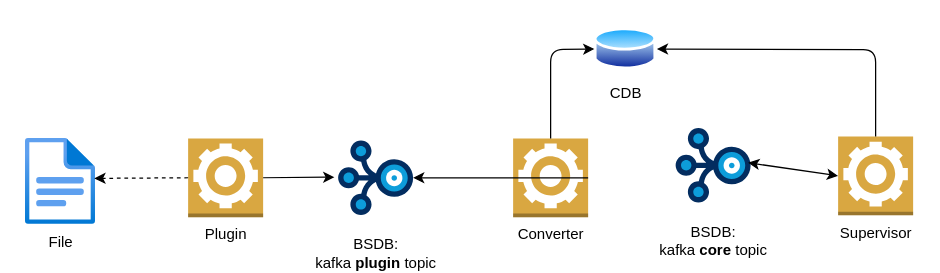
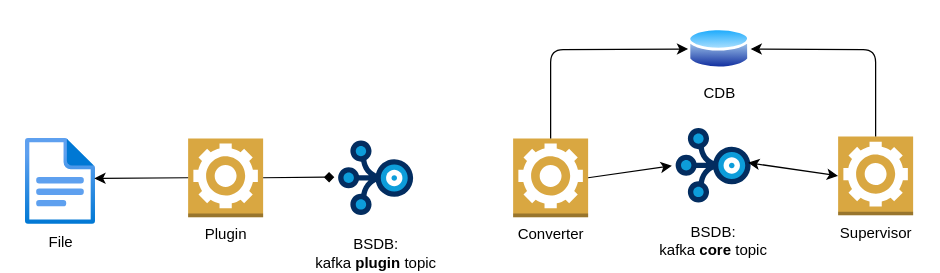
node "CDB": moved (626, 49) -> (719, 49)
edge "Plugin" -> "BSDB: kafka plugin topic": arrowhead classic -> diamond
edge "Plugin" -> "File": style dashed -> solid
edge "Converter" -> "BSDB: kafka plugin topic": now "Converter" -> "BSDB: kafka core topic"
